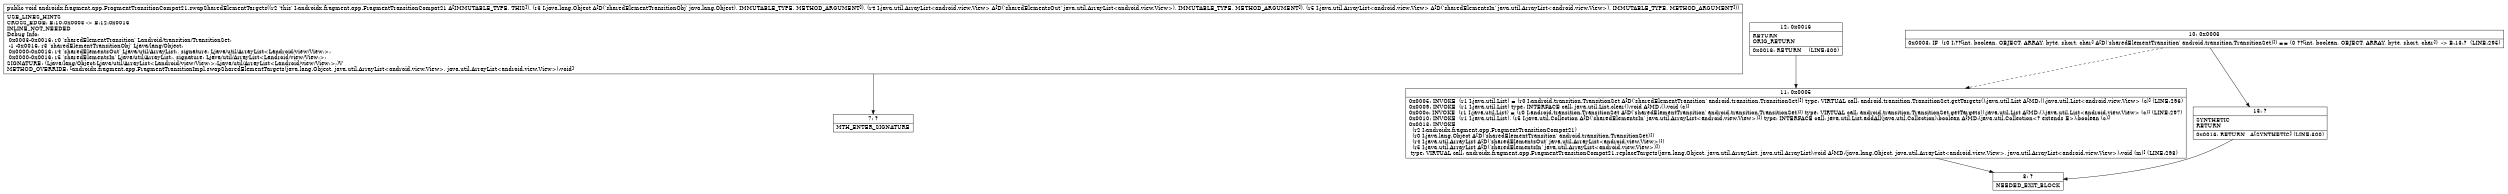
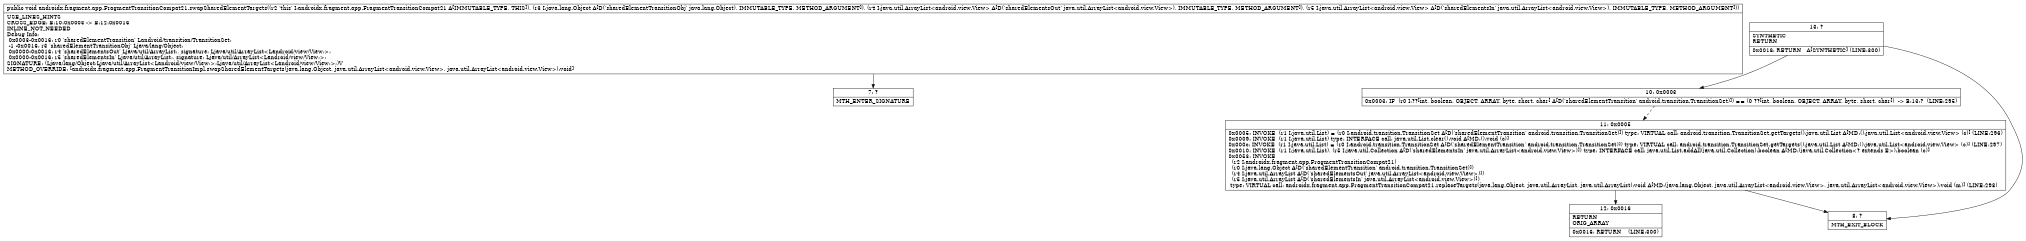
node "12: 0x0016": text "ORIG_RETURN" -> "ORIG_ARRAY"
edge "12: 0x0016" -> "11: 0x0005": reversed
edge "10: 0x0003" -> "13: ?": reversed
node "11: 0x0005": text "0x0013: INVOKE" -> "0x0053: INVOKE"
node "8: ?": text "NEEDED_EXIT_BLOCK" -> "MTH_EXIT_BLOCK"
